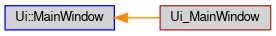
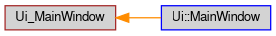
edge "Ui_MainWindow" -> "Ui::MainWindow": reversed
